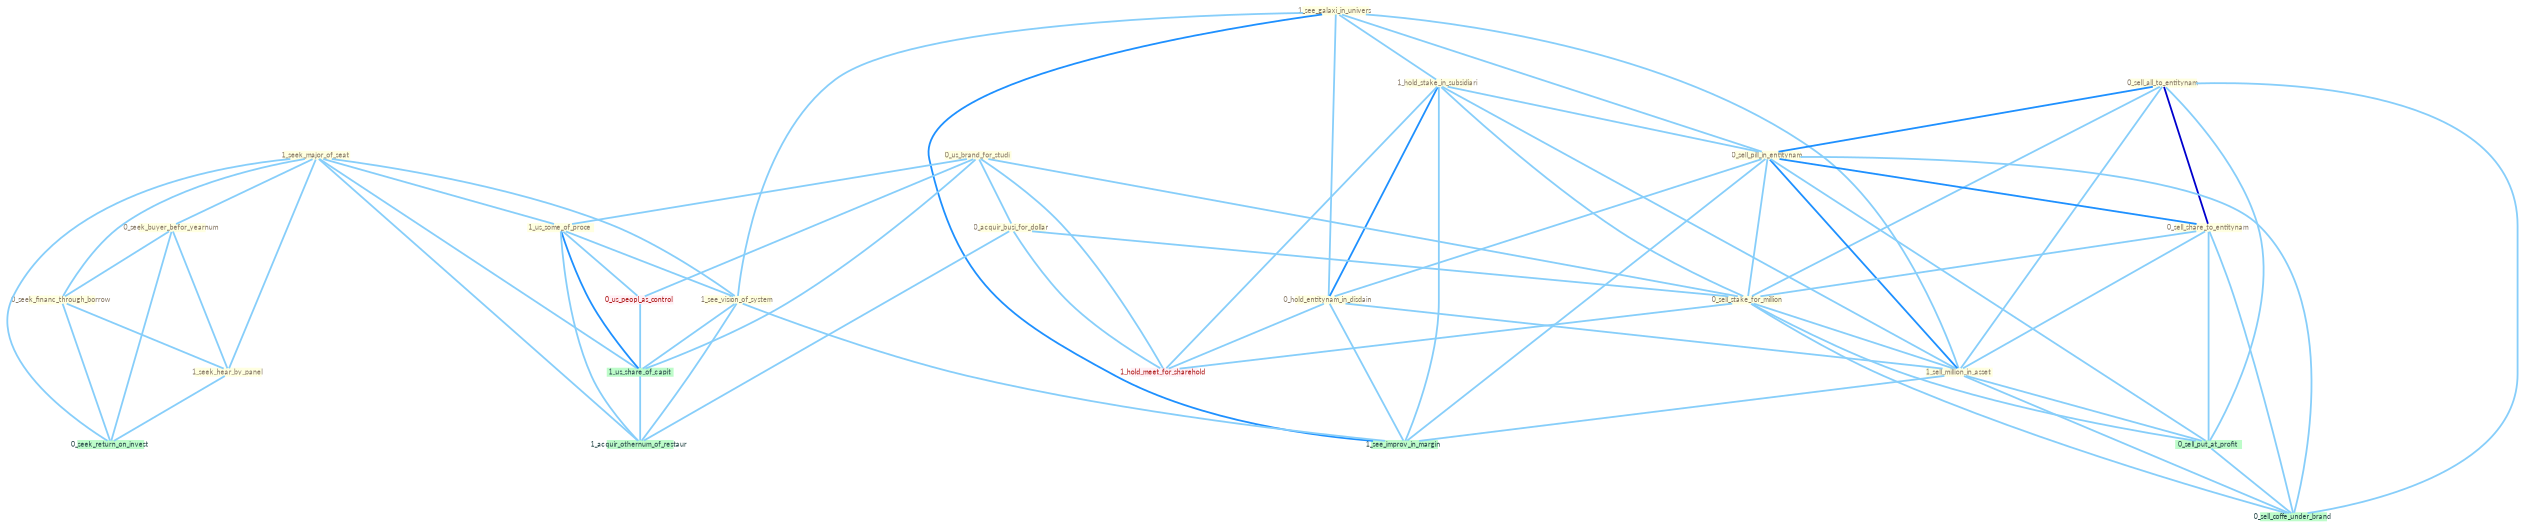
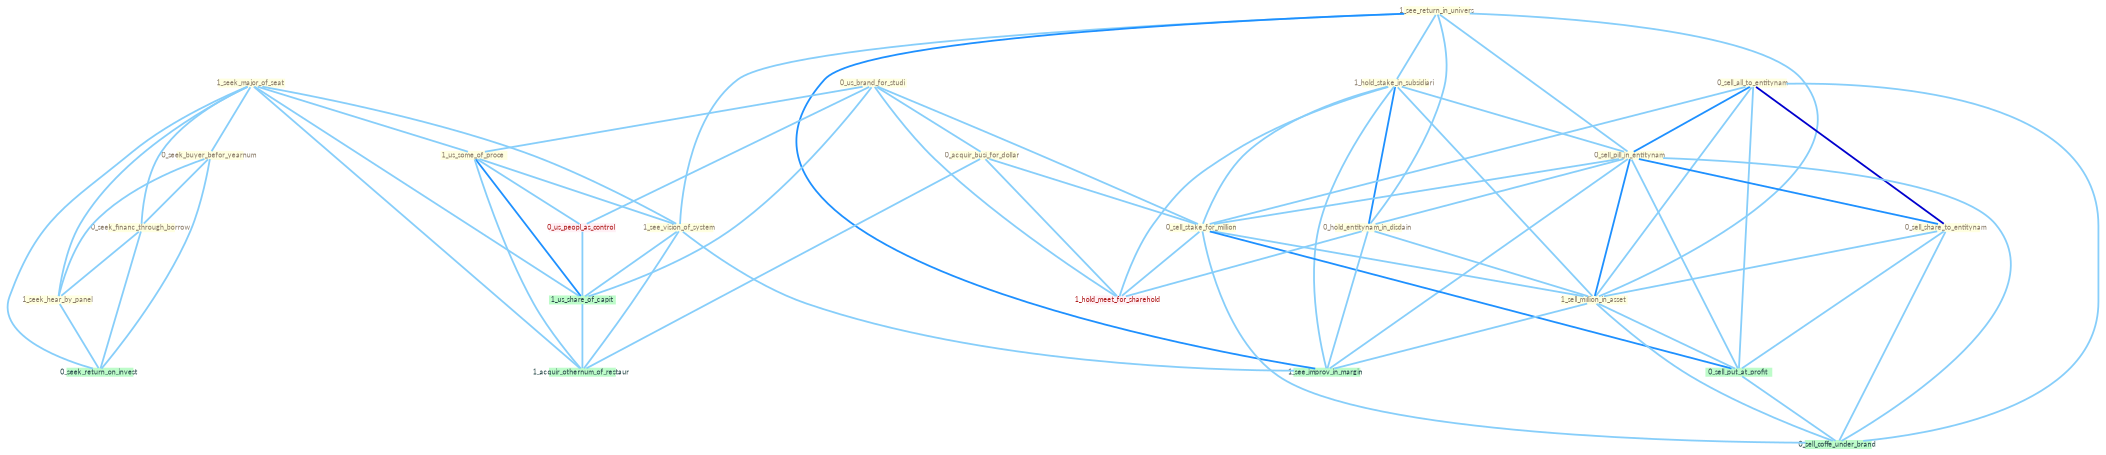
node "1_see_galaxi_in_univers": label "1_see_galaxi_in_univers" -> "1_see_return_in_univers"
edge "0_sell_share_to_entitynam" -- "0_sell_stake_for_million": removed
edge "0_sell_stake_for_million" -- "0_sell_put_at_profit": color #87cefa -> #1e90ff
